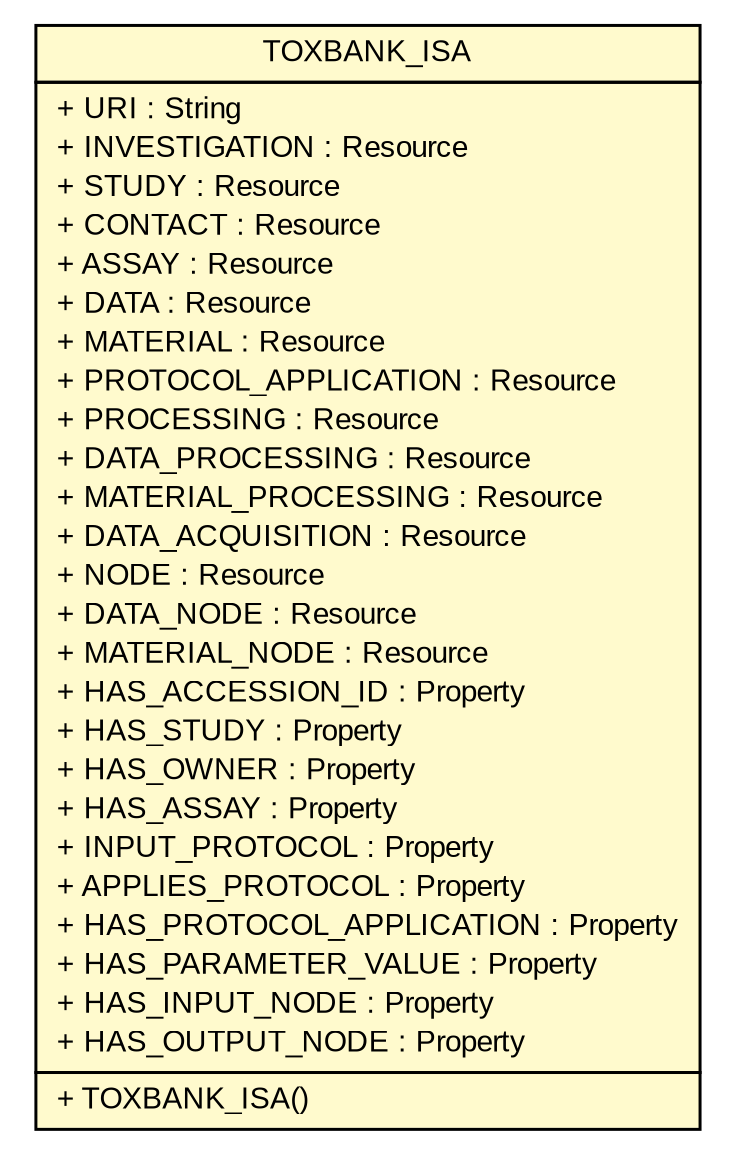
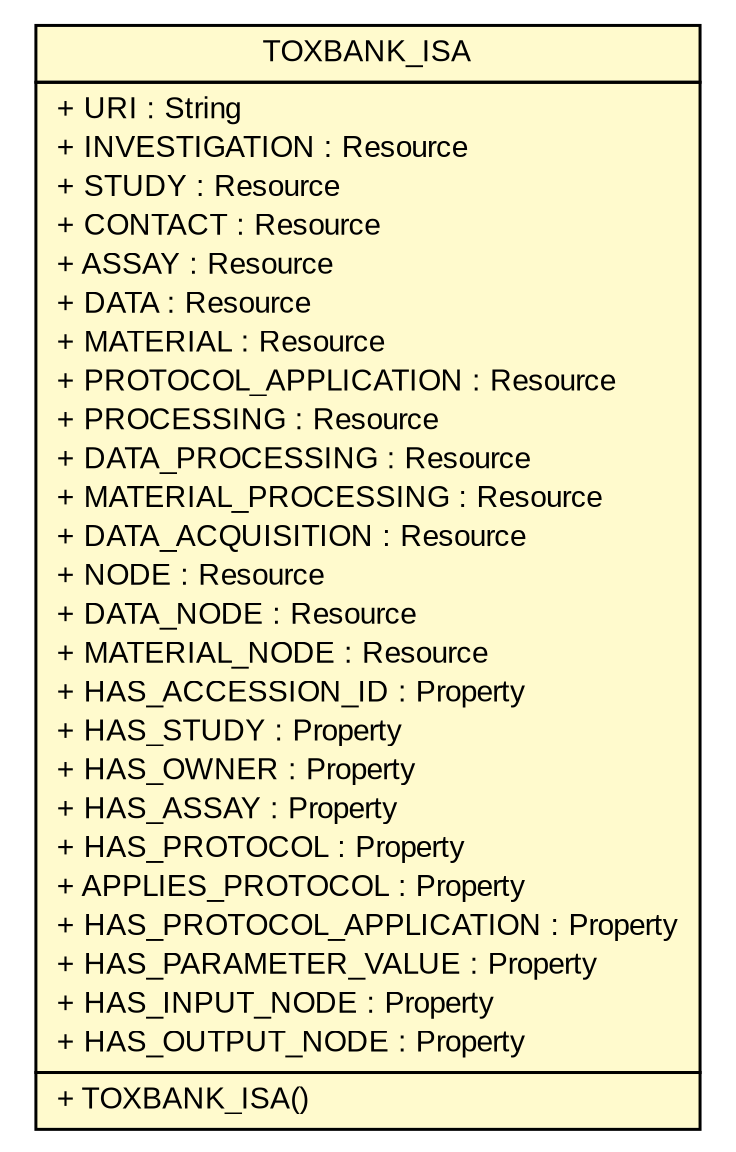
node "TOXBANK_ISA": text "+ INPUT_PROTOCOL : Property" -> "+ HAS_PROTOCOL : Property"
